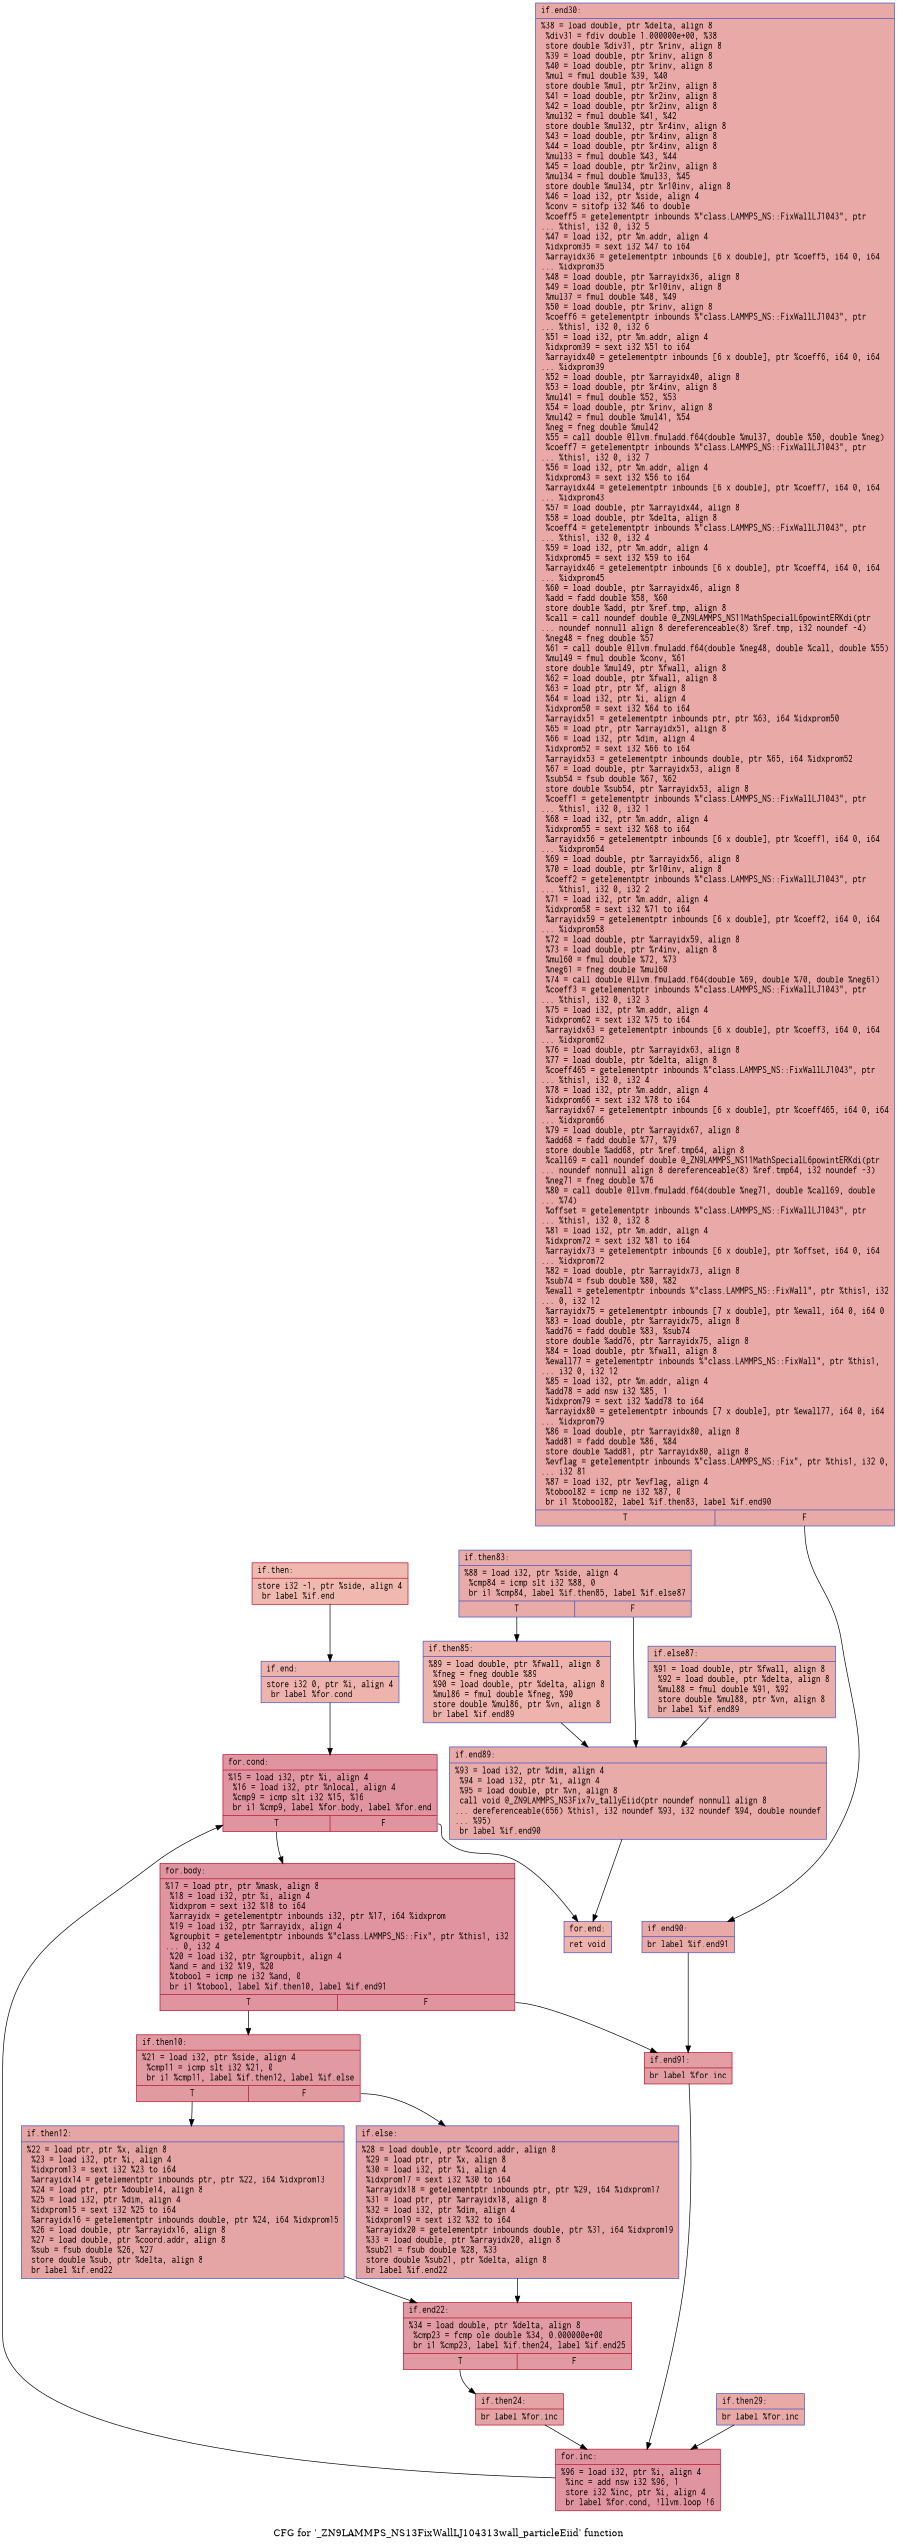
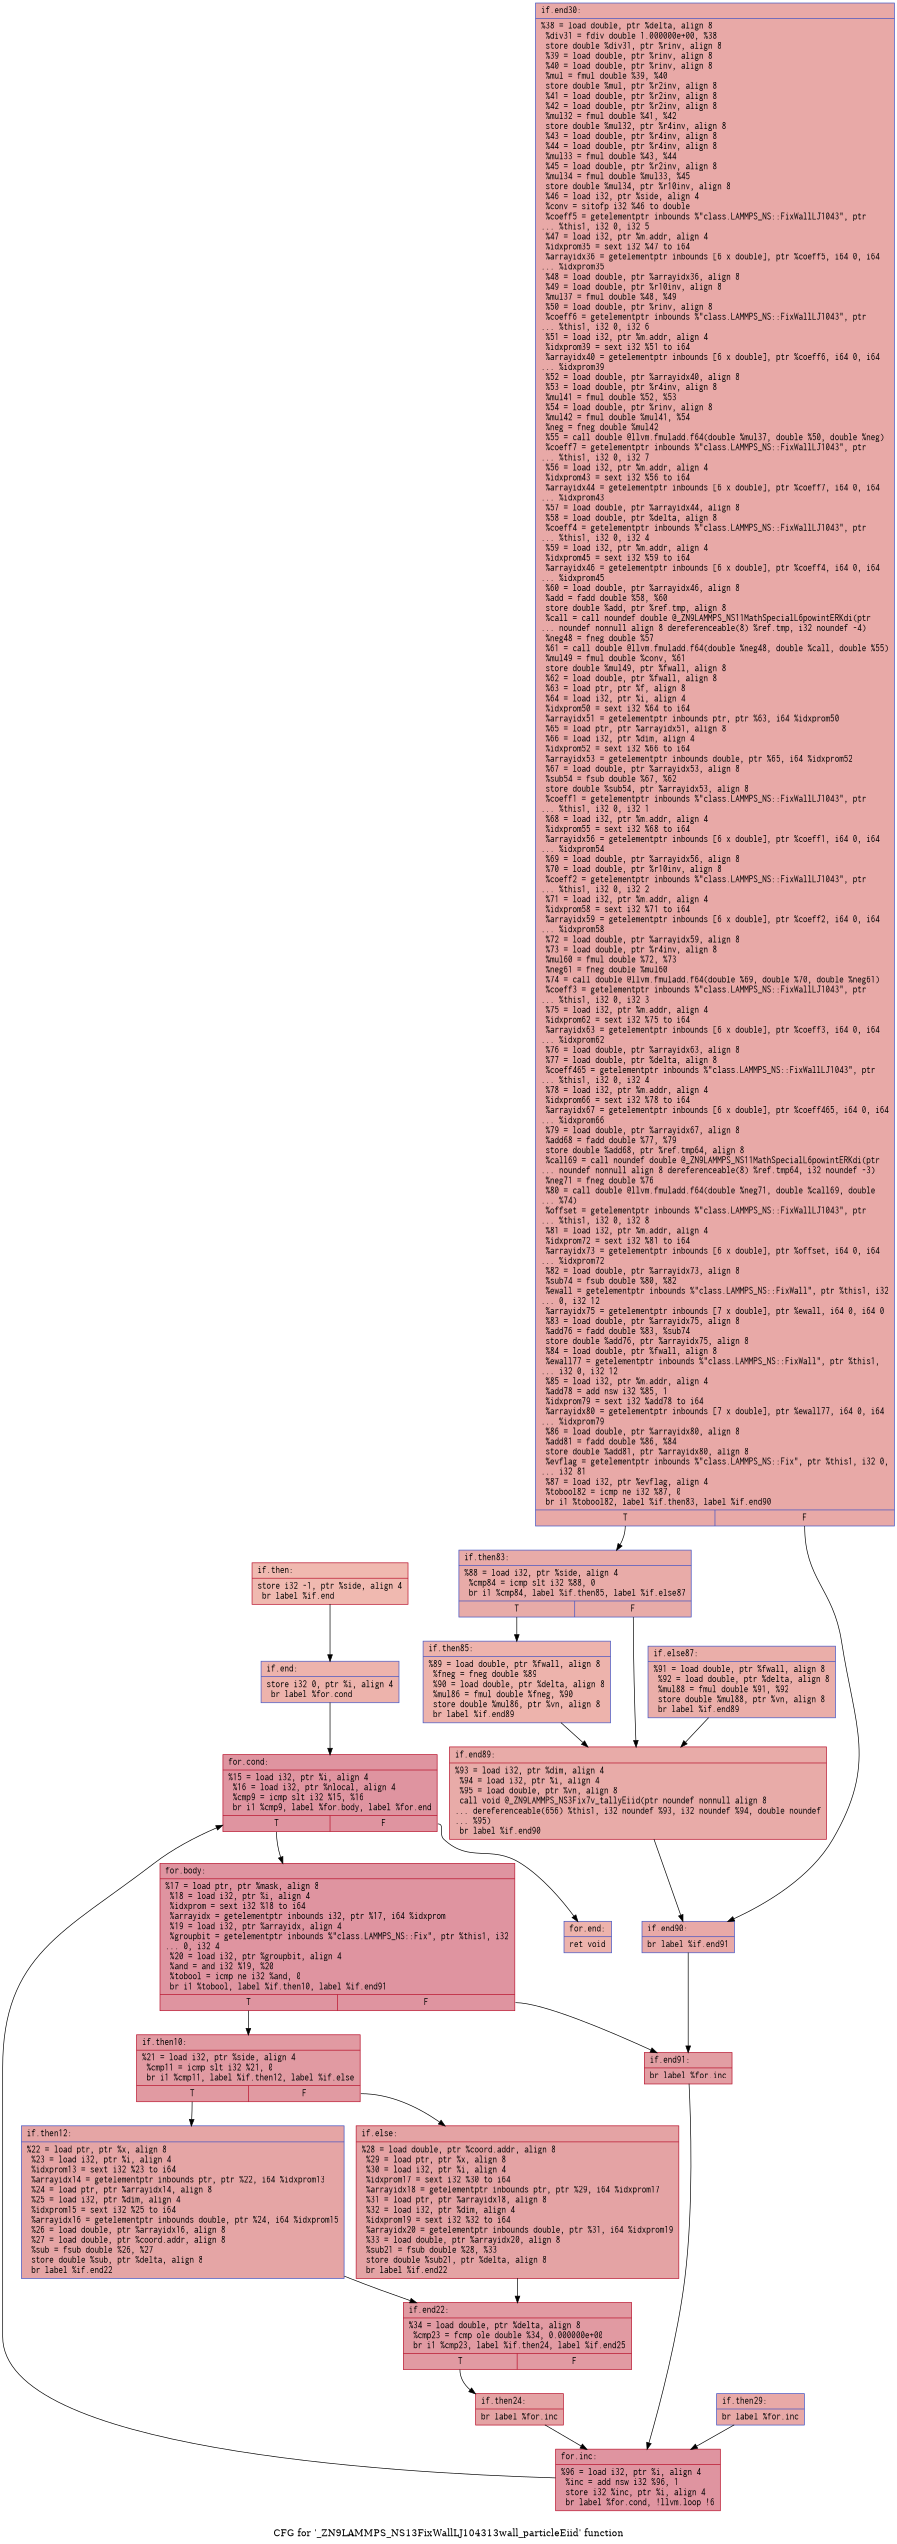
edge "if.end30:" -> "if.then83:": added
node "if.end89:": color #3d50c3ff -> #b70d28ff
edge "if.end89:" -> "for.end:": now "if.end89:" -> "if.end90:"
node "if.then12:": text "%24 = load ptr, ptr %double14, align 8" -> "%24 = load ptr, ptr %arrayidx14, align 8"
node "if.else:": color #3d50c3ff -> #b70d28ff
